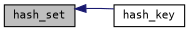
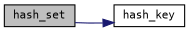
edge "hash_key" -> "hash_set": reversed
